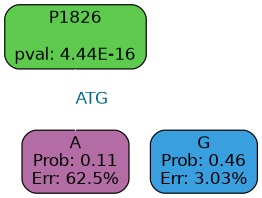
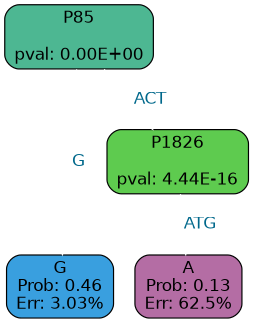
node "P85 pval: 0.00E+00": added
node "A Prob: 0.11 Err: 62.5%": label "A Prob: 0.11 Err: 62.5%" -> "A Prob: 0.13 Err: 62.5%"
